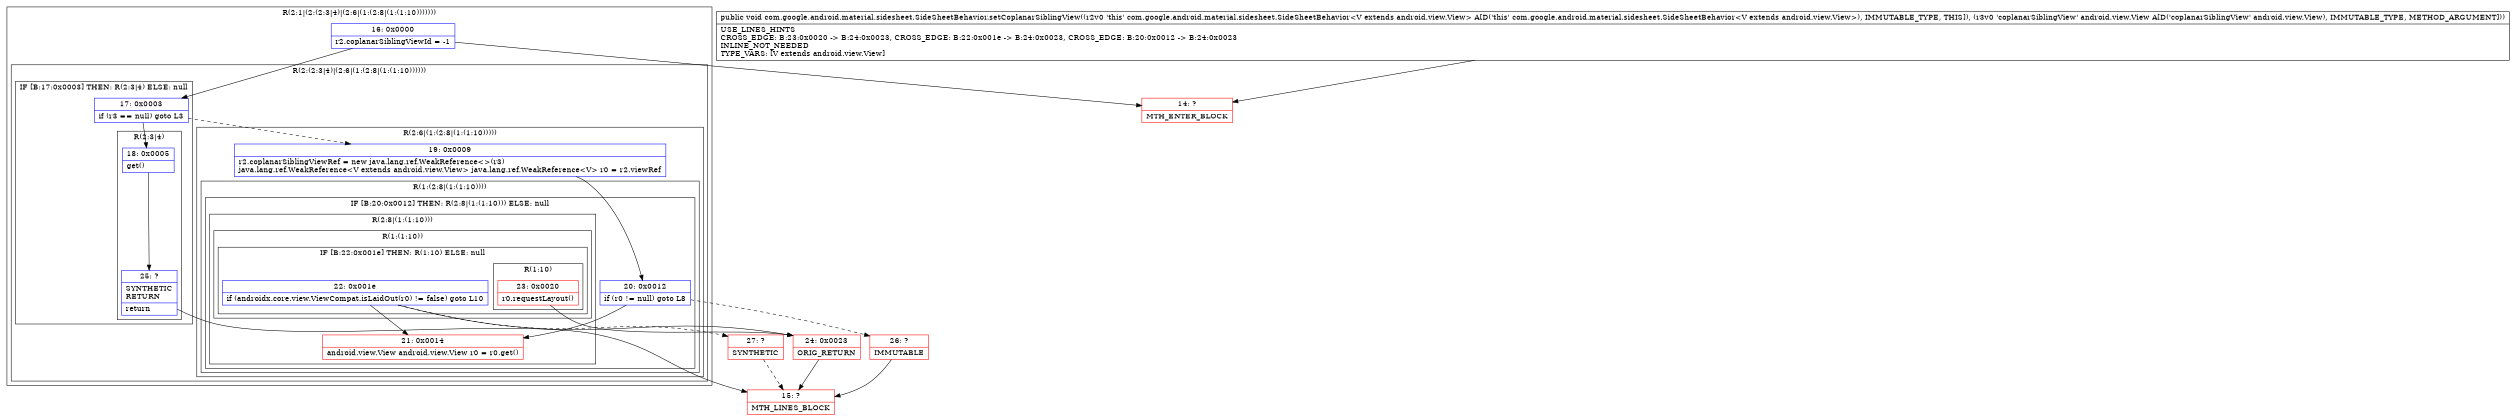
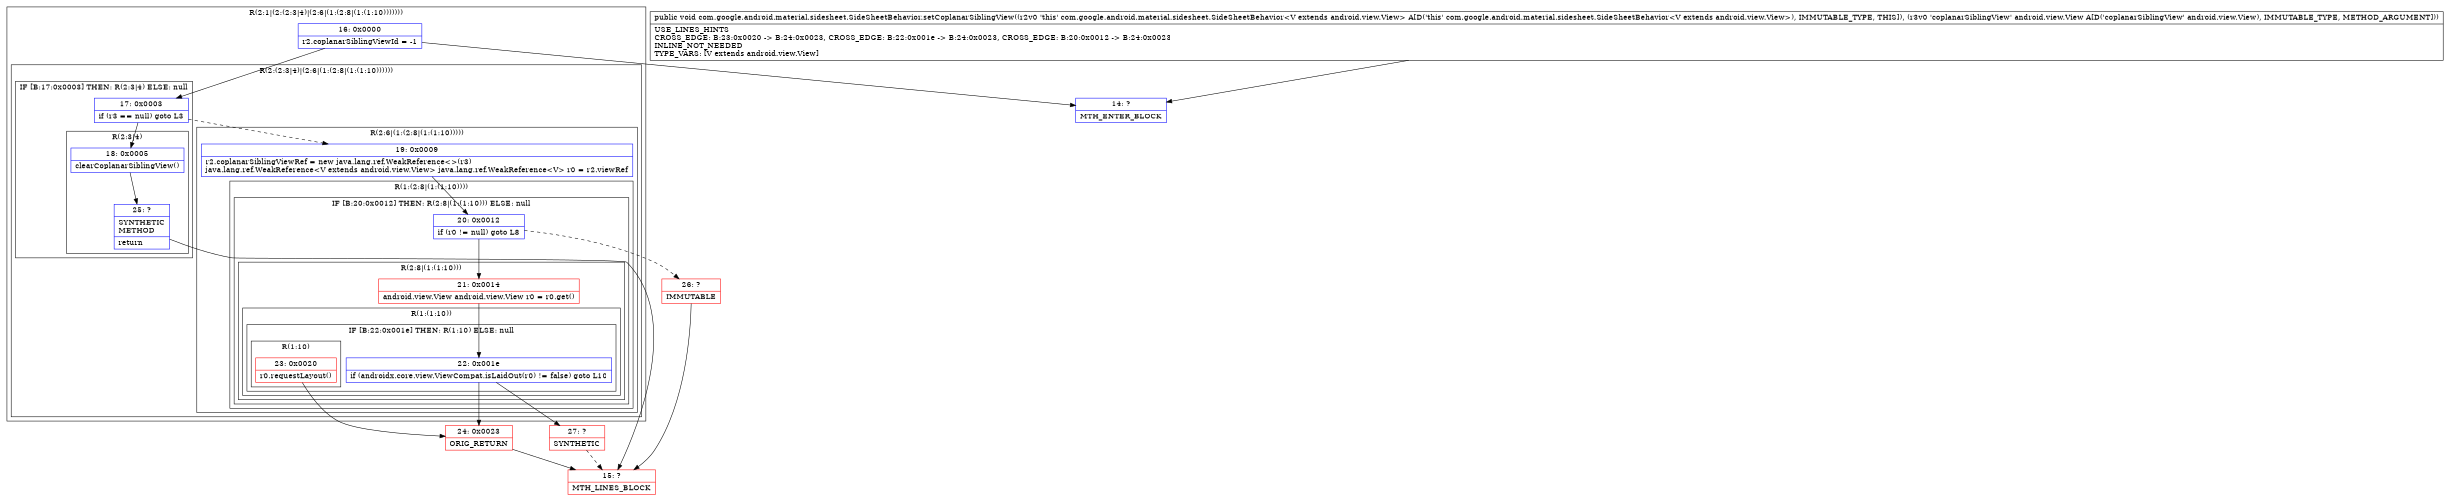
node "14: ?": color red -> blue
node "18: 0x0005": text "get()" -> "clearCoplanarSiblingView()"
node "25: ?": text "RETURN" -> "METHOD"
edge "22: 0x001e" -> "21: 0x0014": reversed
edge "22: 0x001e" -> "27: ?": style dashed -> solid
